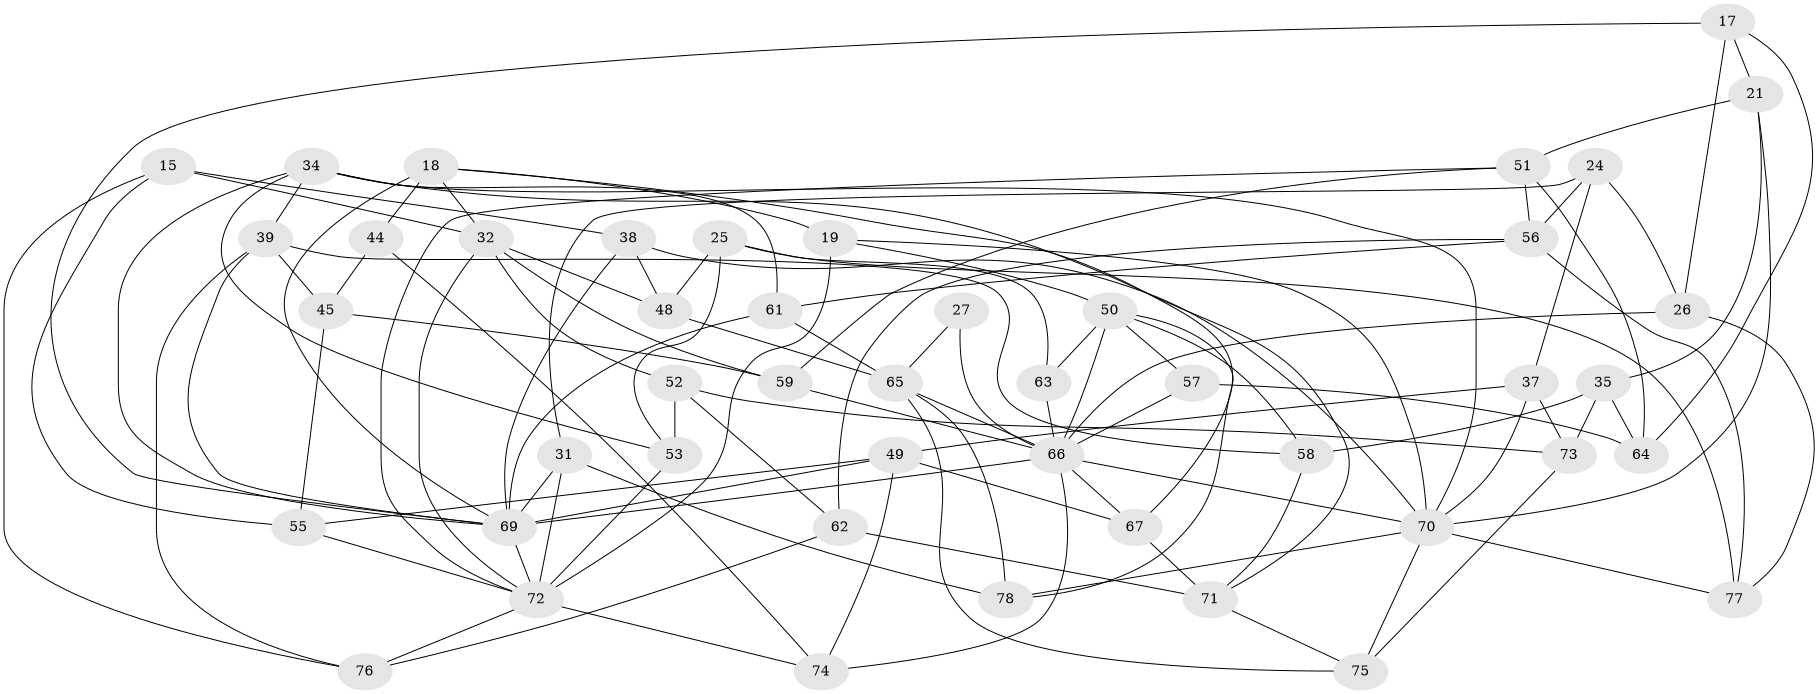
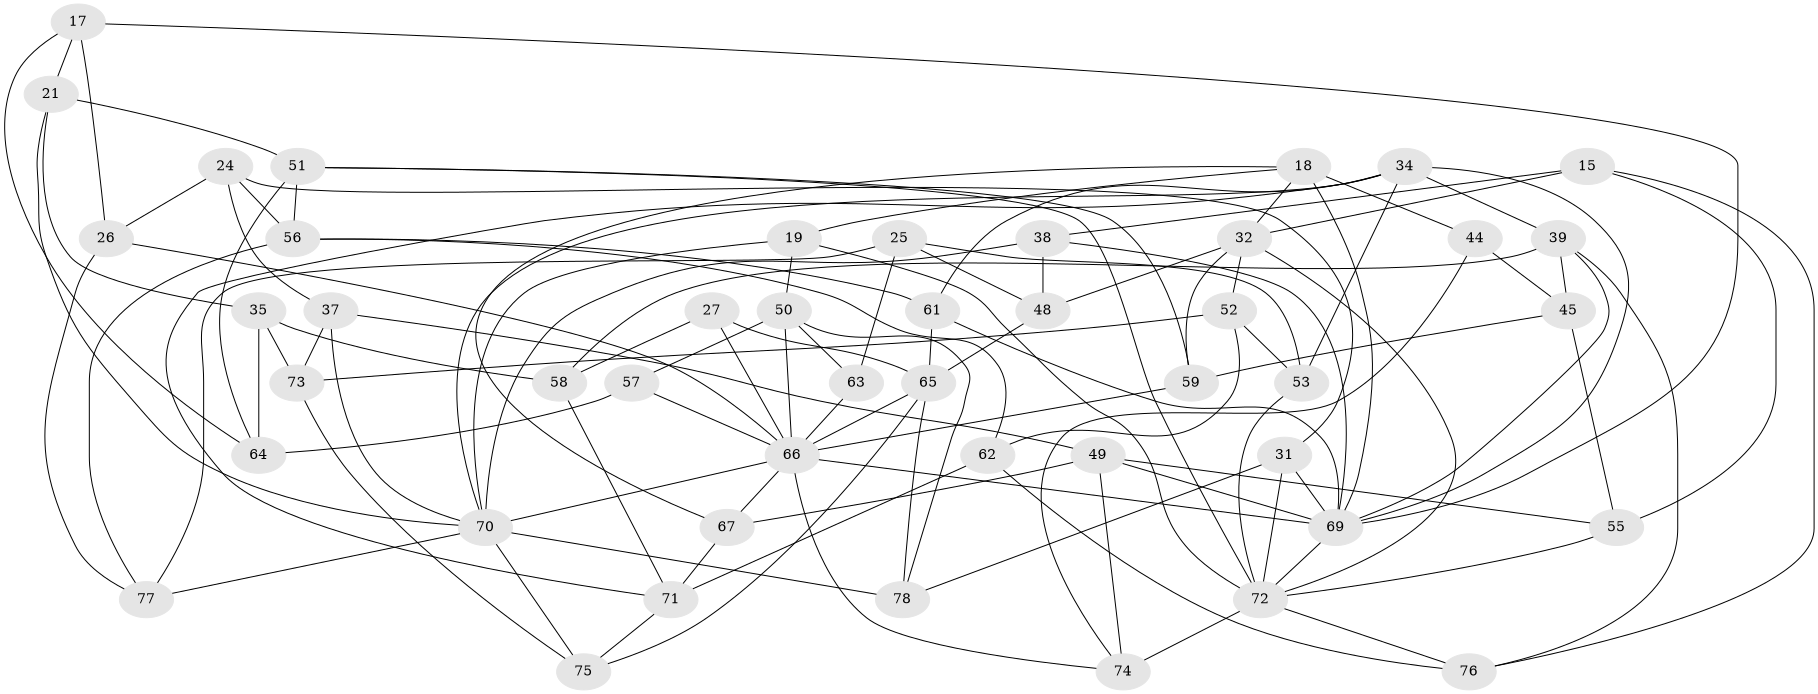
edge "50" -- "58": now "27" -- "58"
